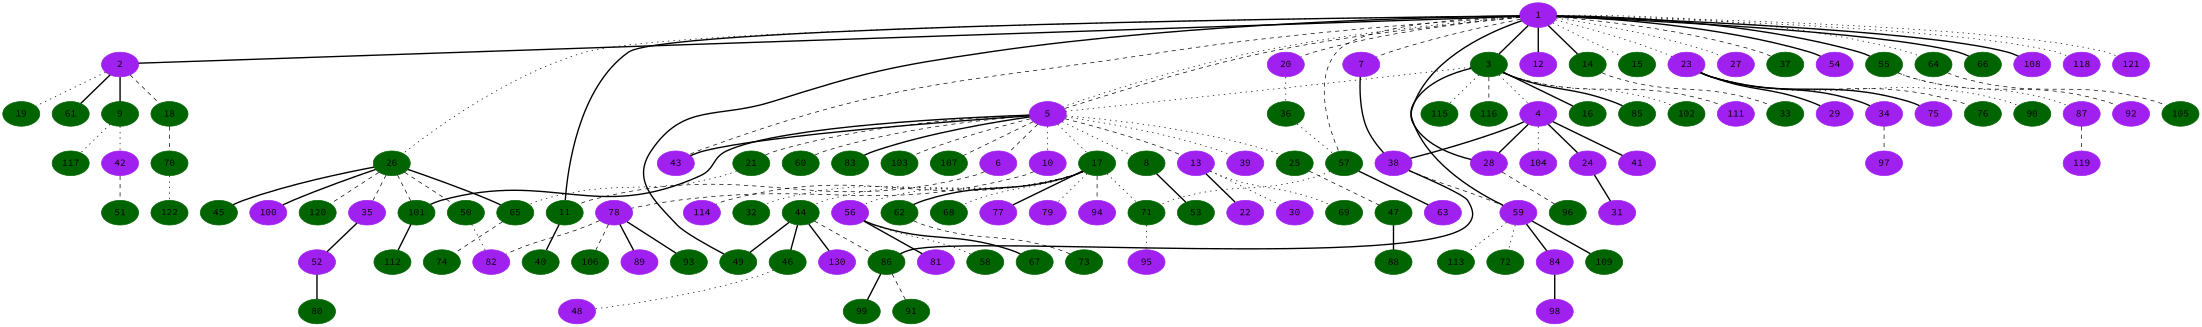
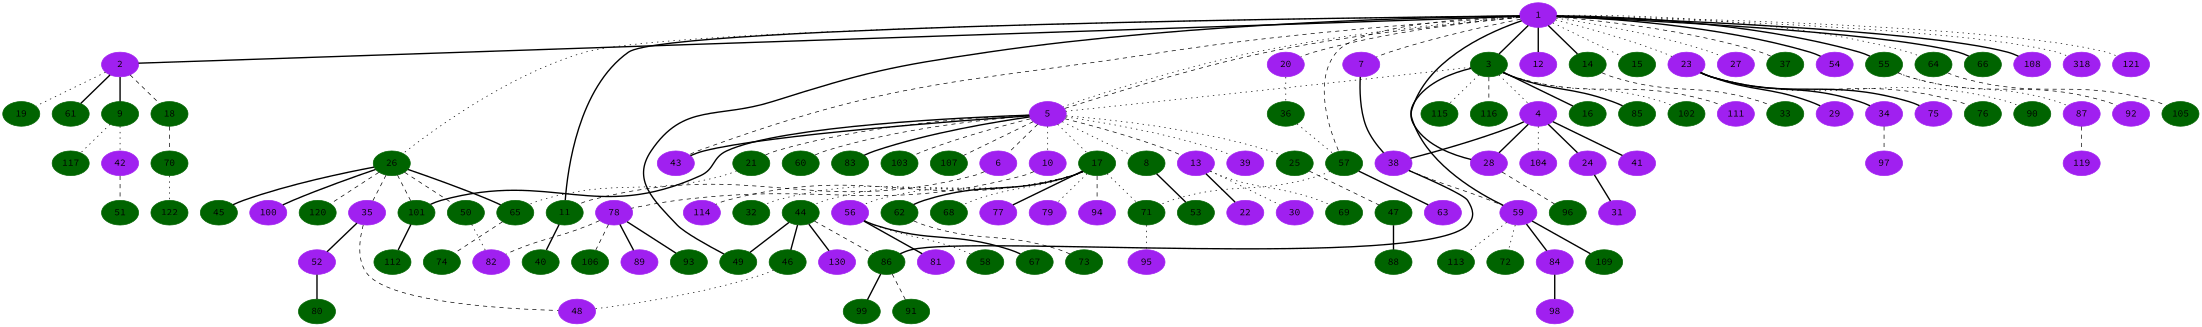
node "118": label "118" -> "318"
edge "35" -- "48": added
